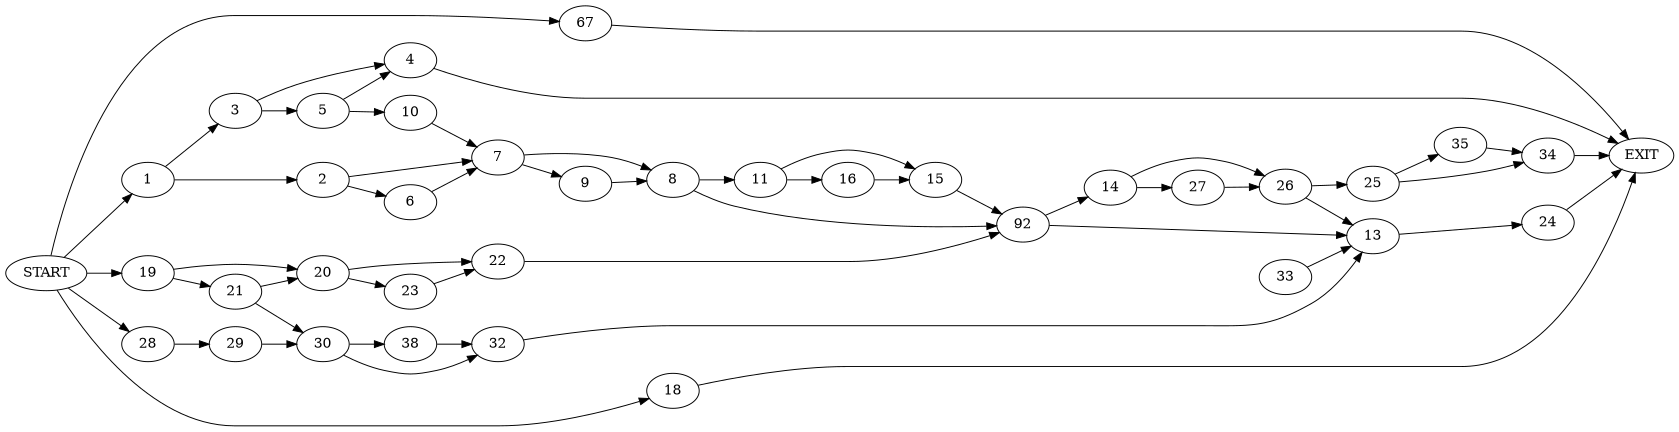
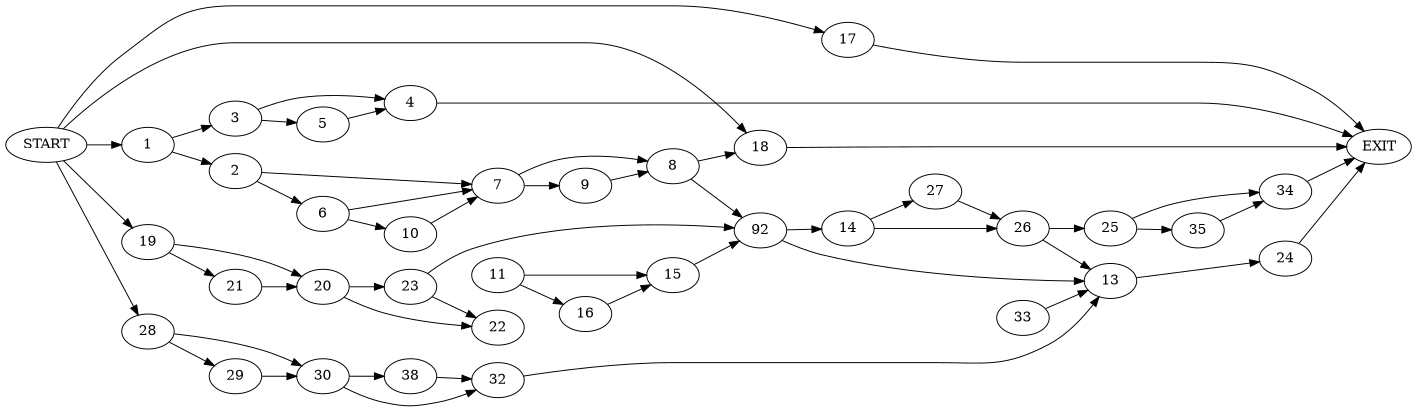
node "67": label "67" -> "17"
edge "5" -> "10": now "6" -> "10"
edge "8" -> "11": now "8" -> "18"
edge "22" -> "92": now "23" -> "92"
edge "21" -> "30": now "28" -> "30"
